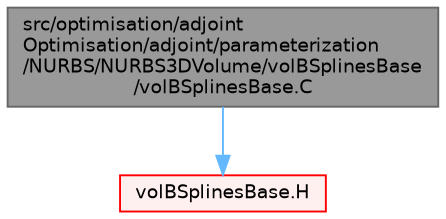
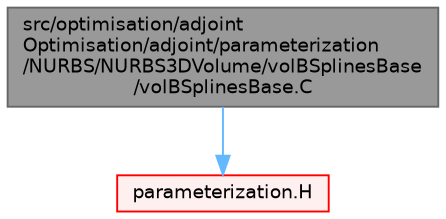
node "volBSplinesBase.H": label "volBSplinesBase.H" -> "parameterization.H"
